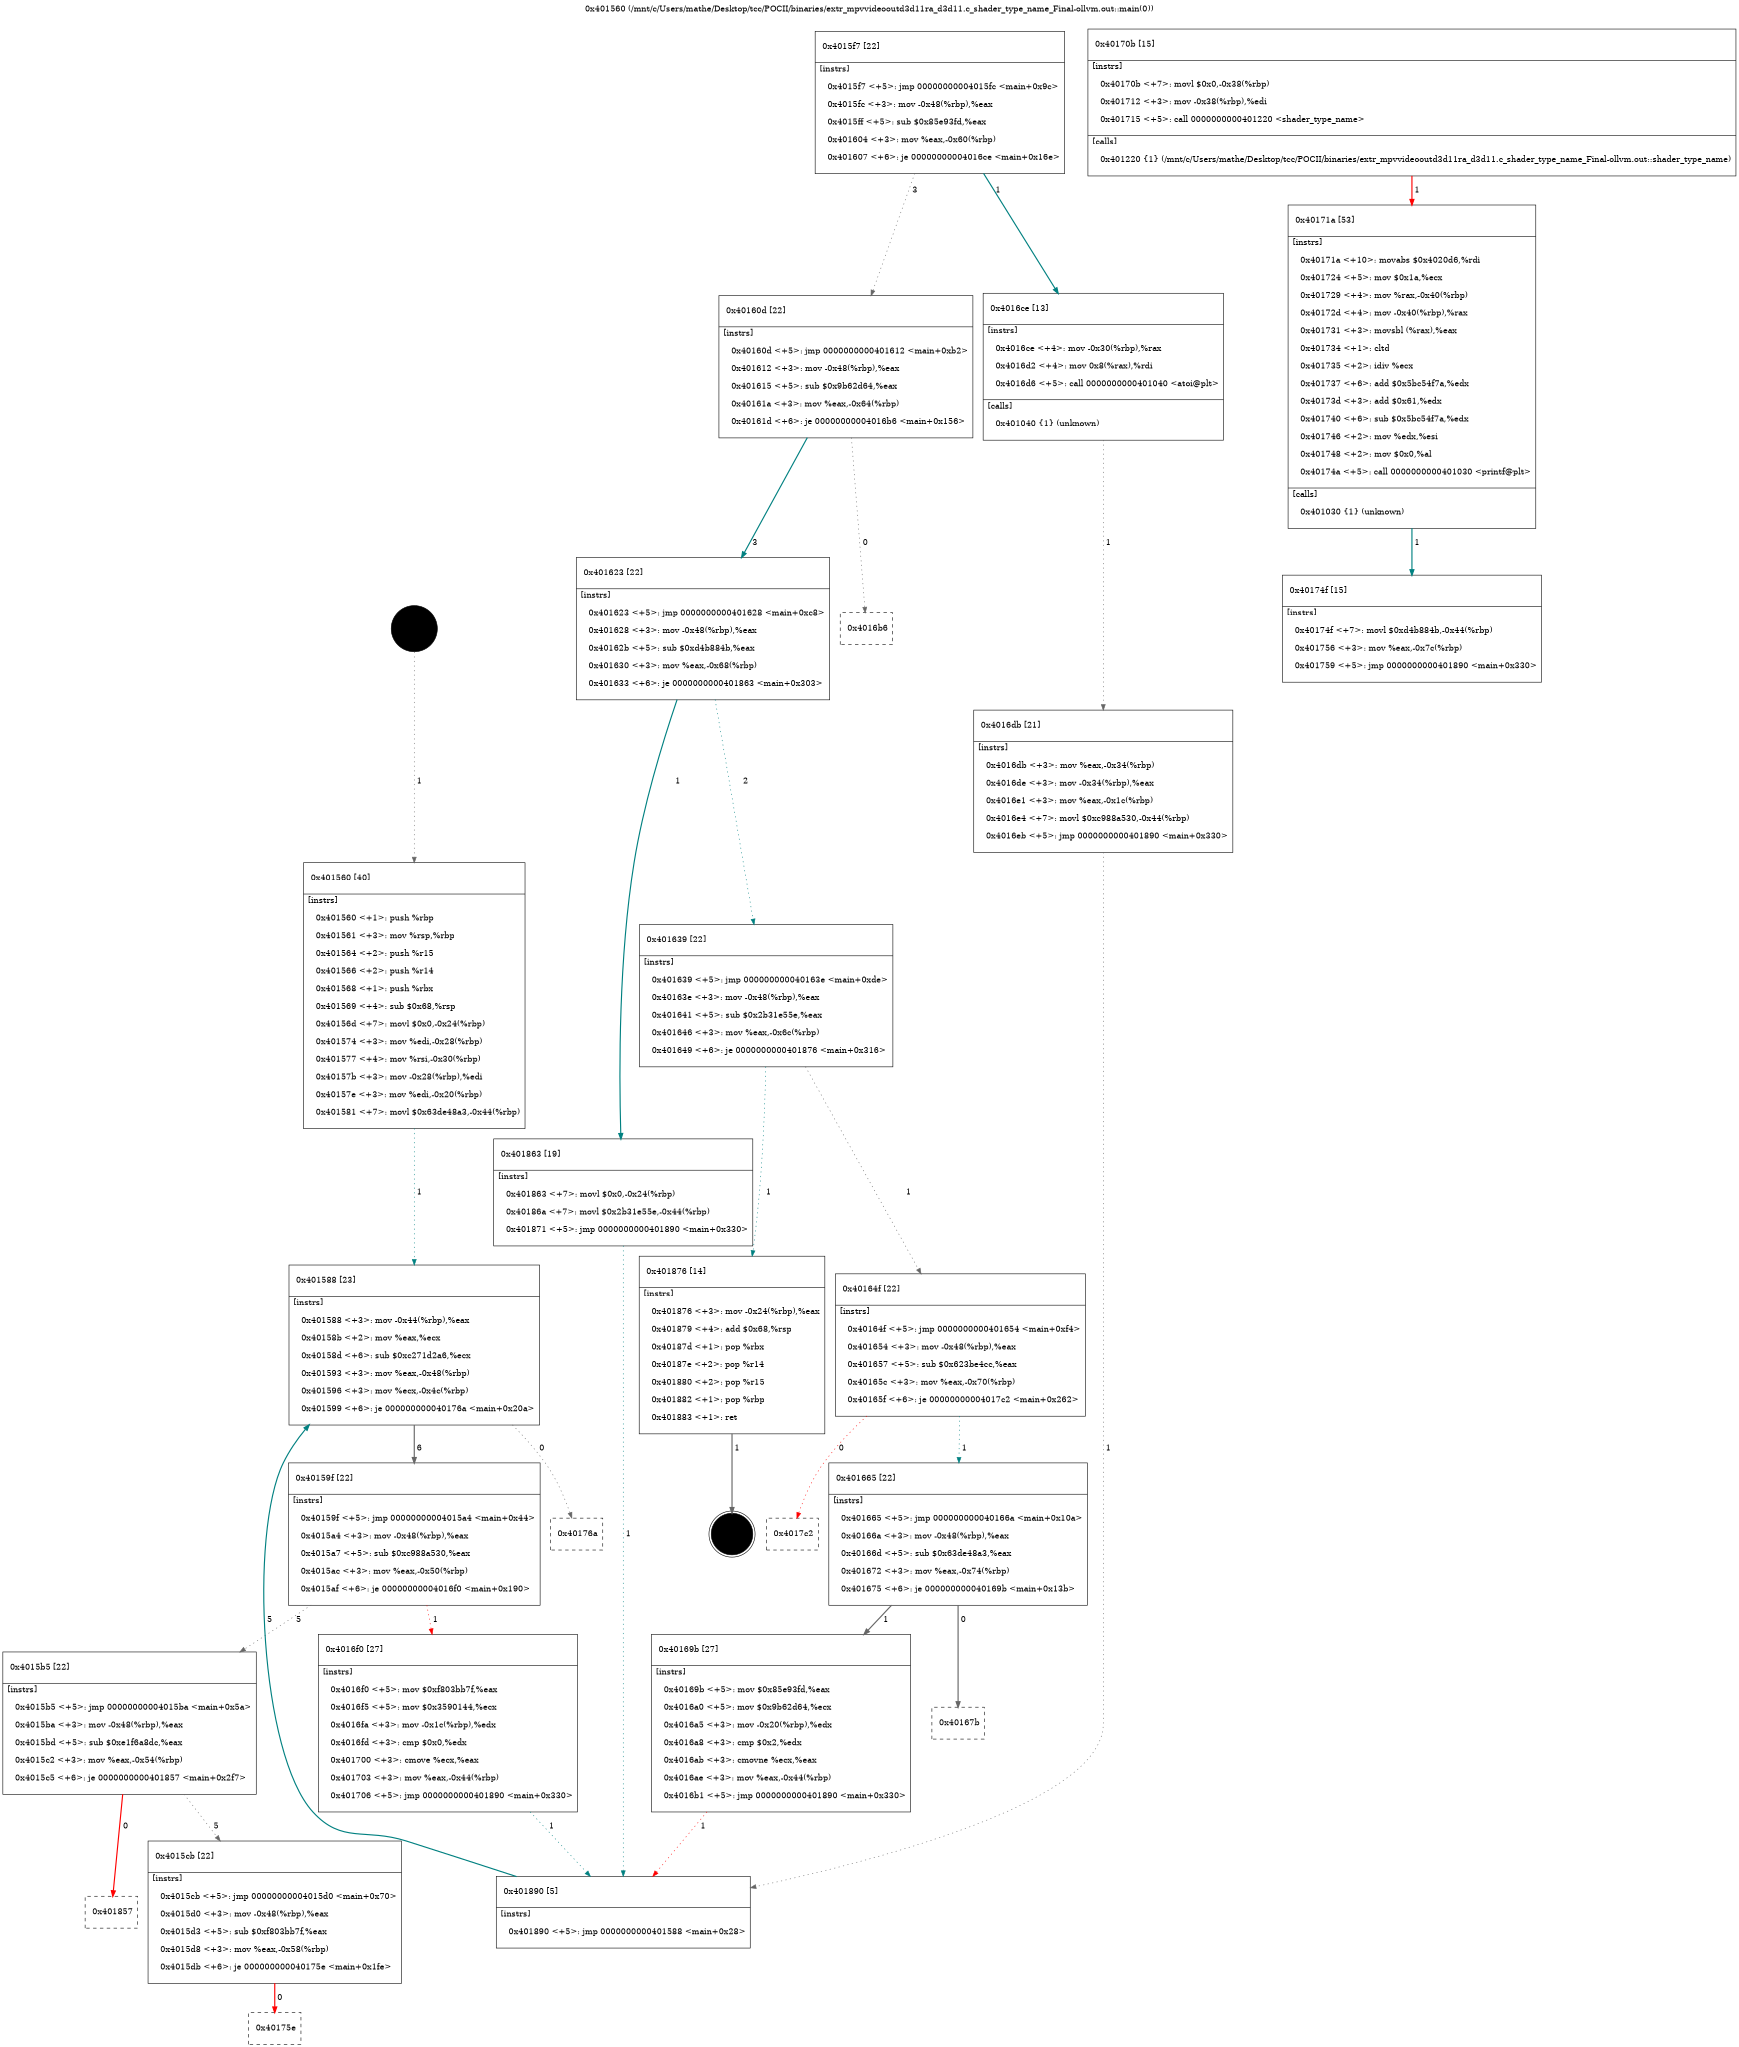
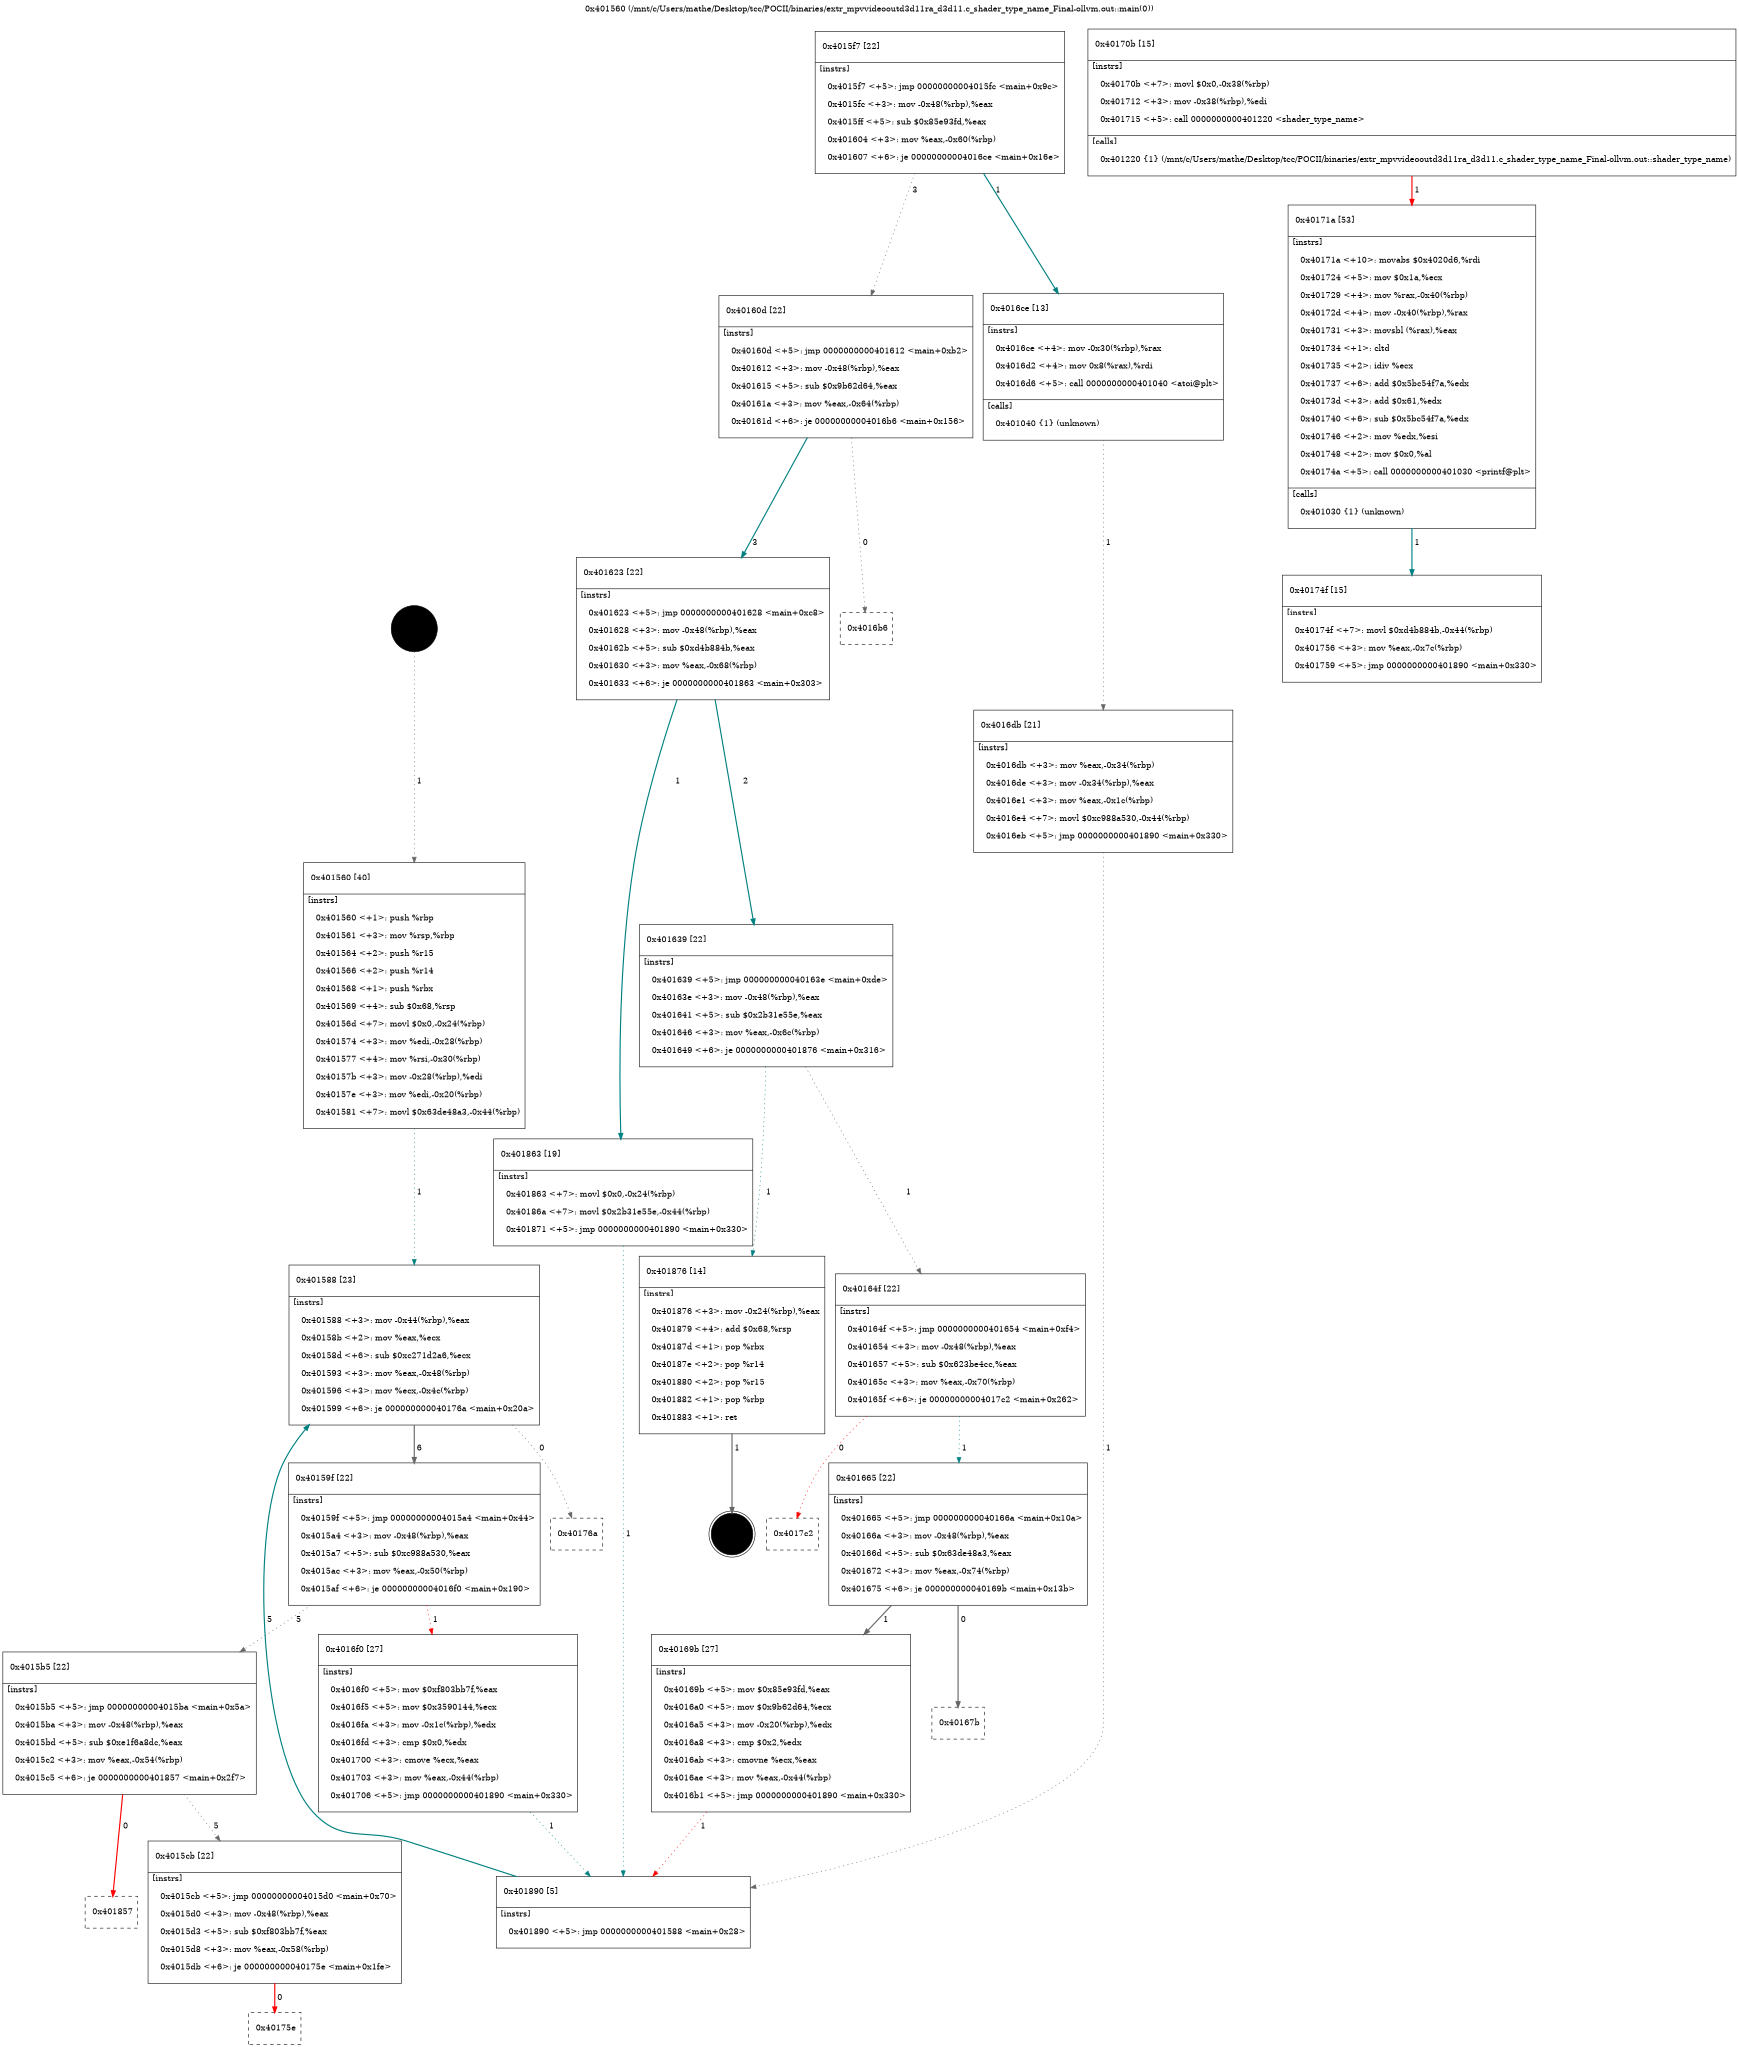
edge "0x401623 [22]" -> "0x401639 [22]": style dotted -> bold
